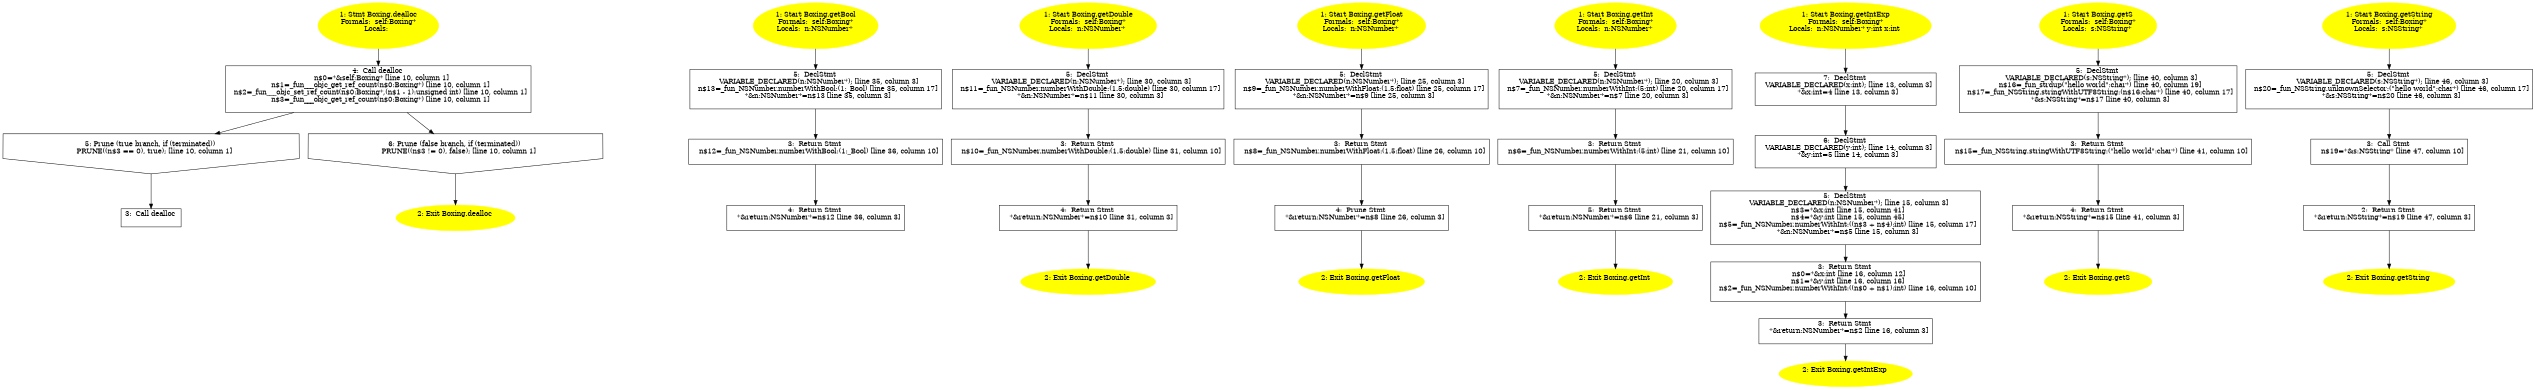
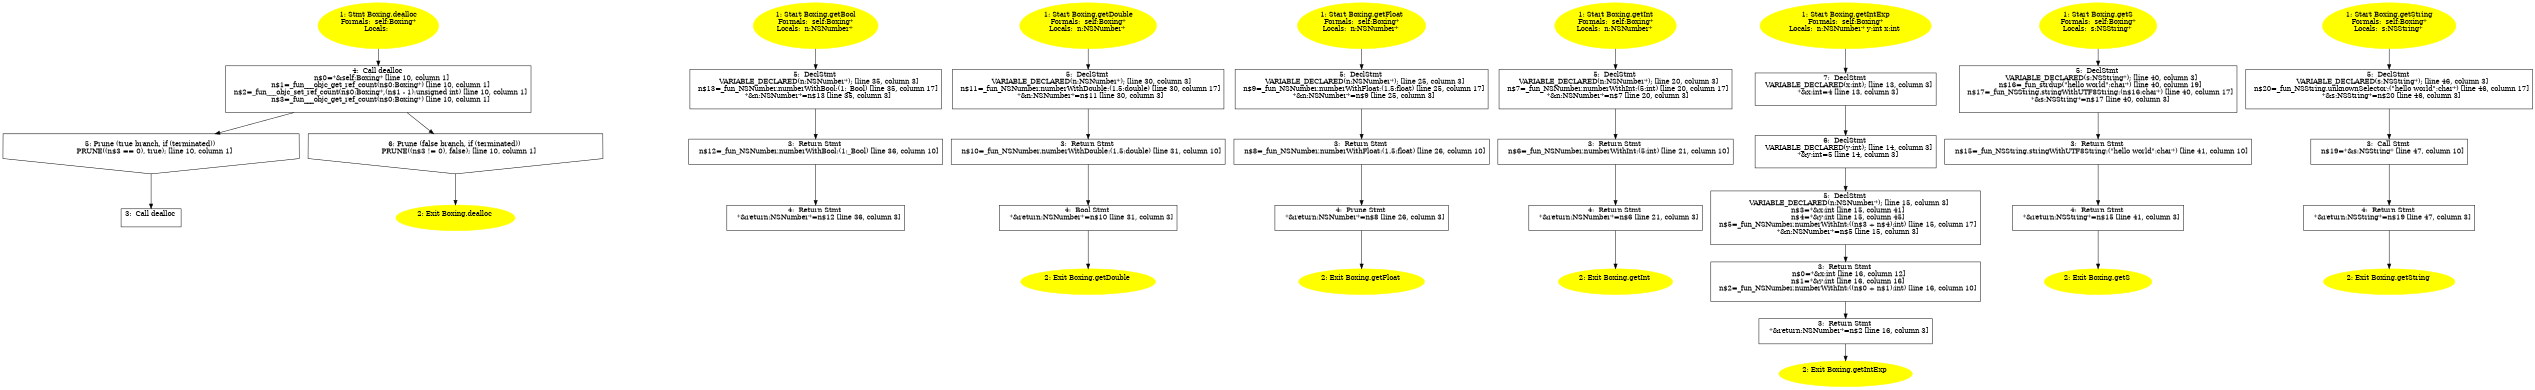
node "4:  Return Stmt *&return:NSNumber*=n$10 [line 31, column 3]": label "4:  Return Stmt *&return:NSNumber*=n$10 [line 31, column 3]" -> "4:  Bool Stmt *&return:NSNumber*=n$10 [line 31, column 3]"
node "5:  Return Stmt *&return:NSNumber*=n$6 [line 21, column 3]": label "5:  Return Stmt *&return:NSNumber*=n$6 [line 21, column 3]" -> "4:  Return Stmt *&return:NSNumber*=n$6 [line 21, column 3]"
node "2:  Return Stmt *&return:NSString*=n$19 [line 47, column 3]": label "2:  Return Stmt *&return:NSString*=n$19 [line 47, column 3]" -> "4:  Return Stmt *&return:NSString*=n$19 [line 47, column 3]"
